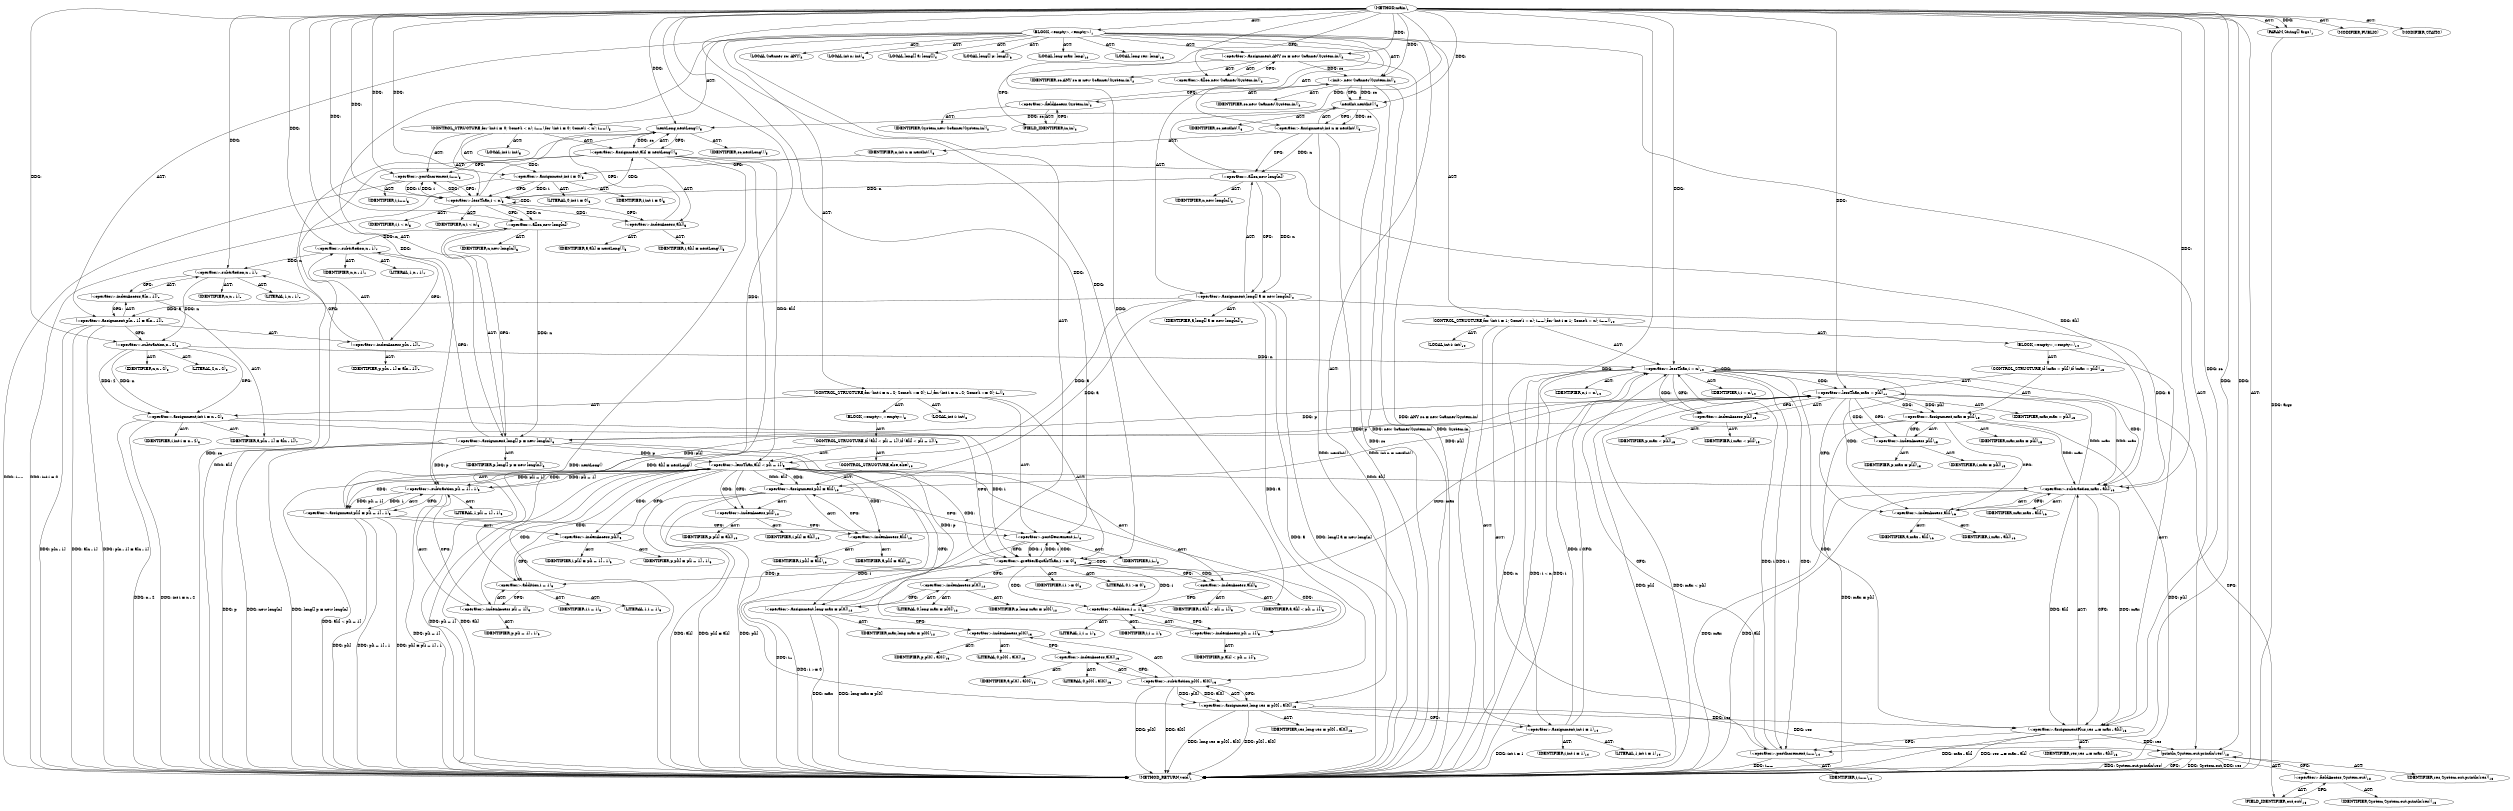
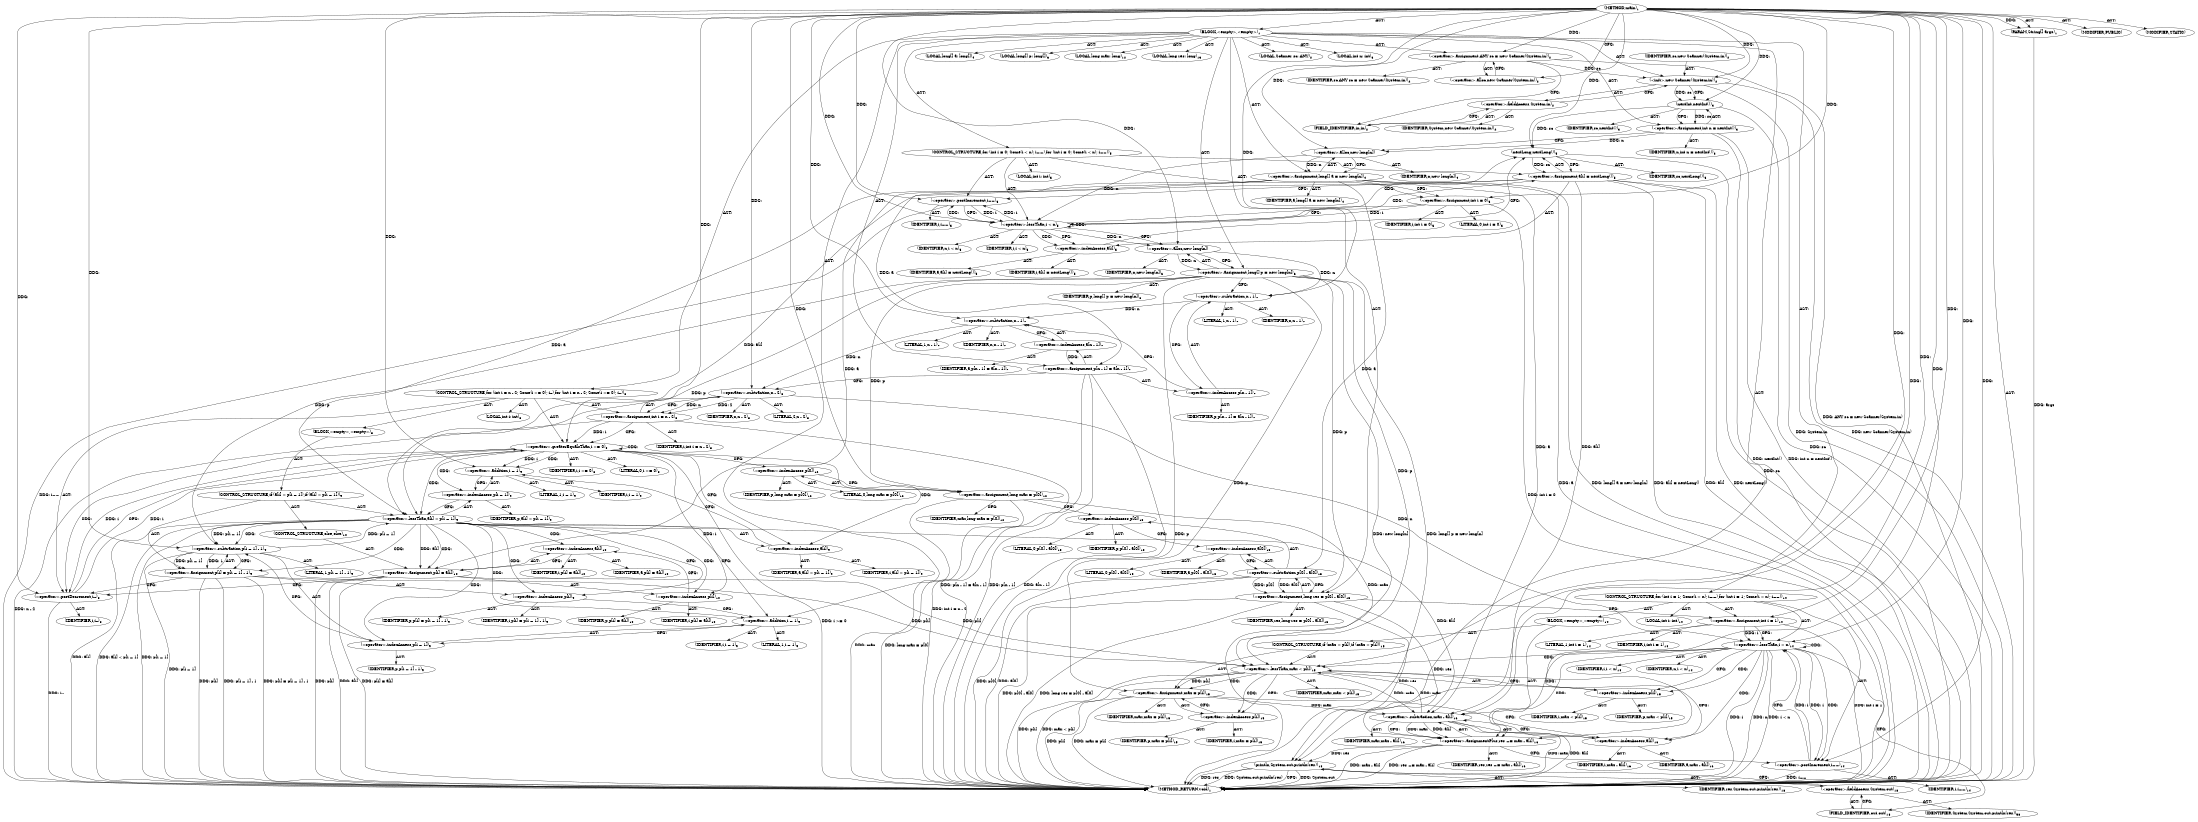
edge "(<init>,new Scanner(System.in))" -> "(IDENTIFIER,sc,new Scanner(System.in))": reversed
edge "(IDENTIFIER,n,int n = nextInt())" -> "(<operator>.assignment,int i = 0)": now "(<operator>.assignment,long[] a = new long[n])" -> "(<operator>.assignment,int i = 0)"
edge "(<operator>.indexAccess,a[n - 1])" -> "(<operator>.assignment,p[n - 1] = a[n - 1])": label "CFG: " -> "DDG: "
edge "(METHOD,main)" -> "(<operator>.assignmentPlus,res += max - a[i])": label "DDG: sc" -> "DDG: "
node "(<operator>.lessThan,max < p[i])": text "11" -> "15"
edge "(<operator>.assignment,int i = n - 2)" -> "(IDENTIFIER,a,p[n - 1] = a[n - 1])": now "(<operator>.assignment,int i = n - 2)" -> "(<operator>.subtraction,n - 2)"
edge "(<operator>.assignment,max = p[i])" -> "(<operator>.assignment,long[] p = new long[n])": reversed
edge "(<operator>.assignment,long max = p[0])" -> "(IDENTIFIER,max,long max = p[0])": label "AST: " -> "CFG: "
node "(IDENTIFIER,System,System.out.println(res))": text "18" -> "58"
